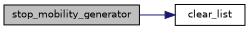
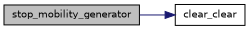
node "clear_list": label "clear_list" -> "clear_clear"
